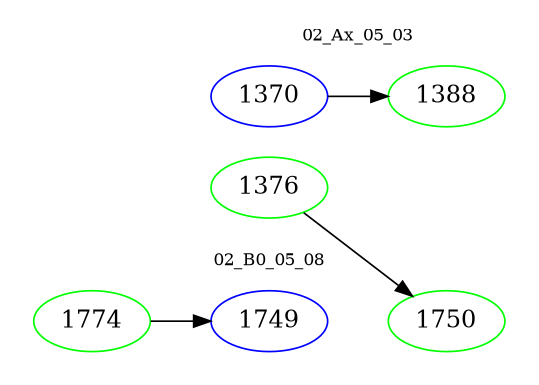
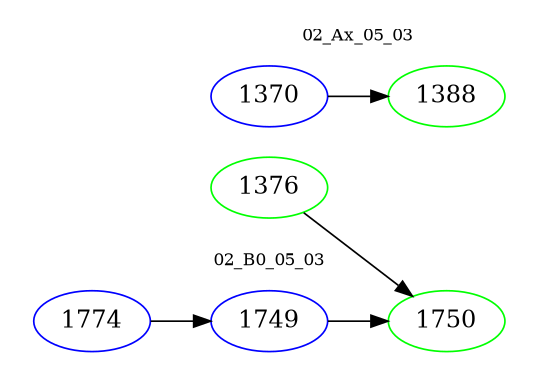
cluster "02_B0_05_08": label "02_B0_05_08" -> "02_B0_05_03"
node "1774": color green -> blue
edge "1749" -> "1750": added
